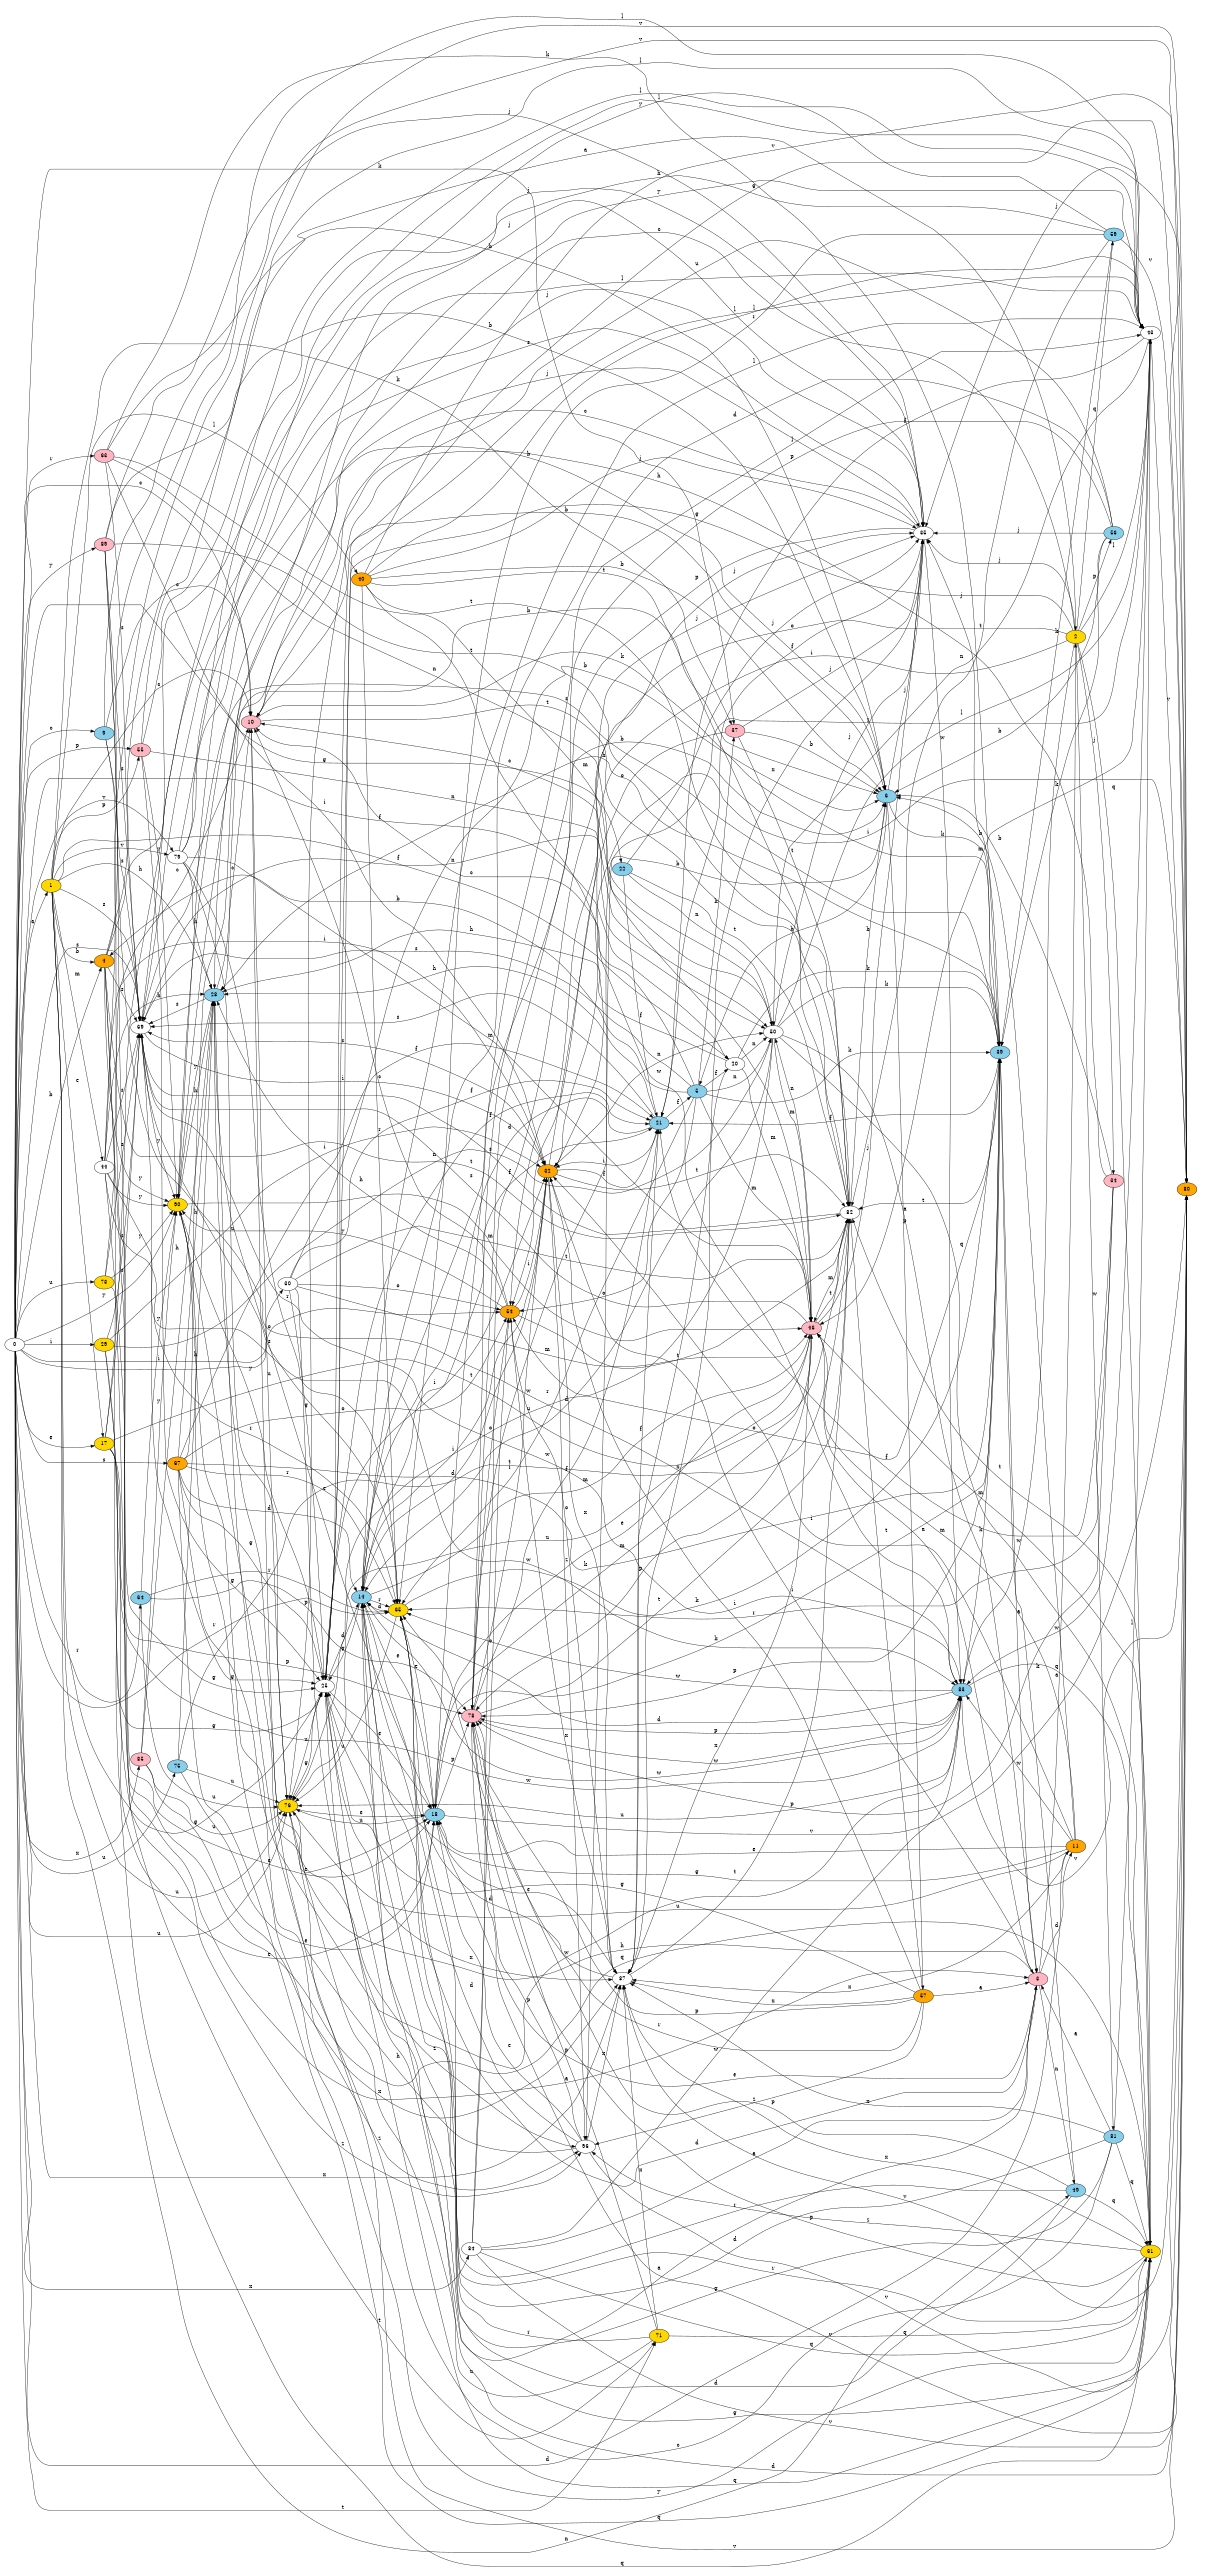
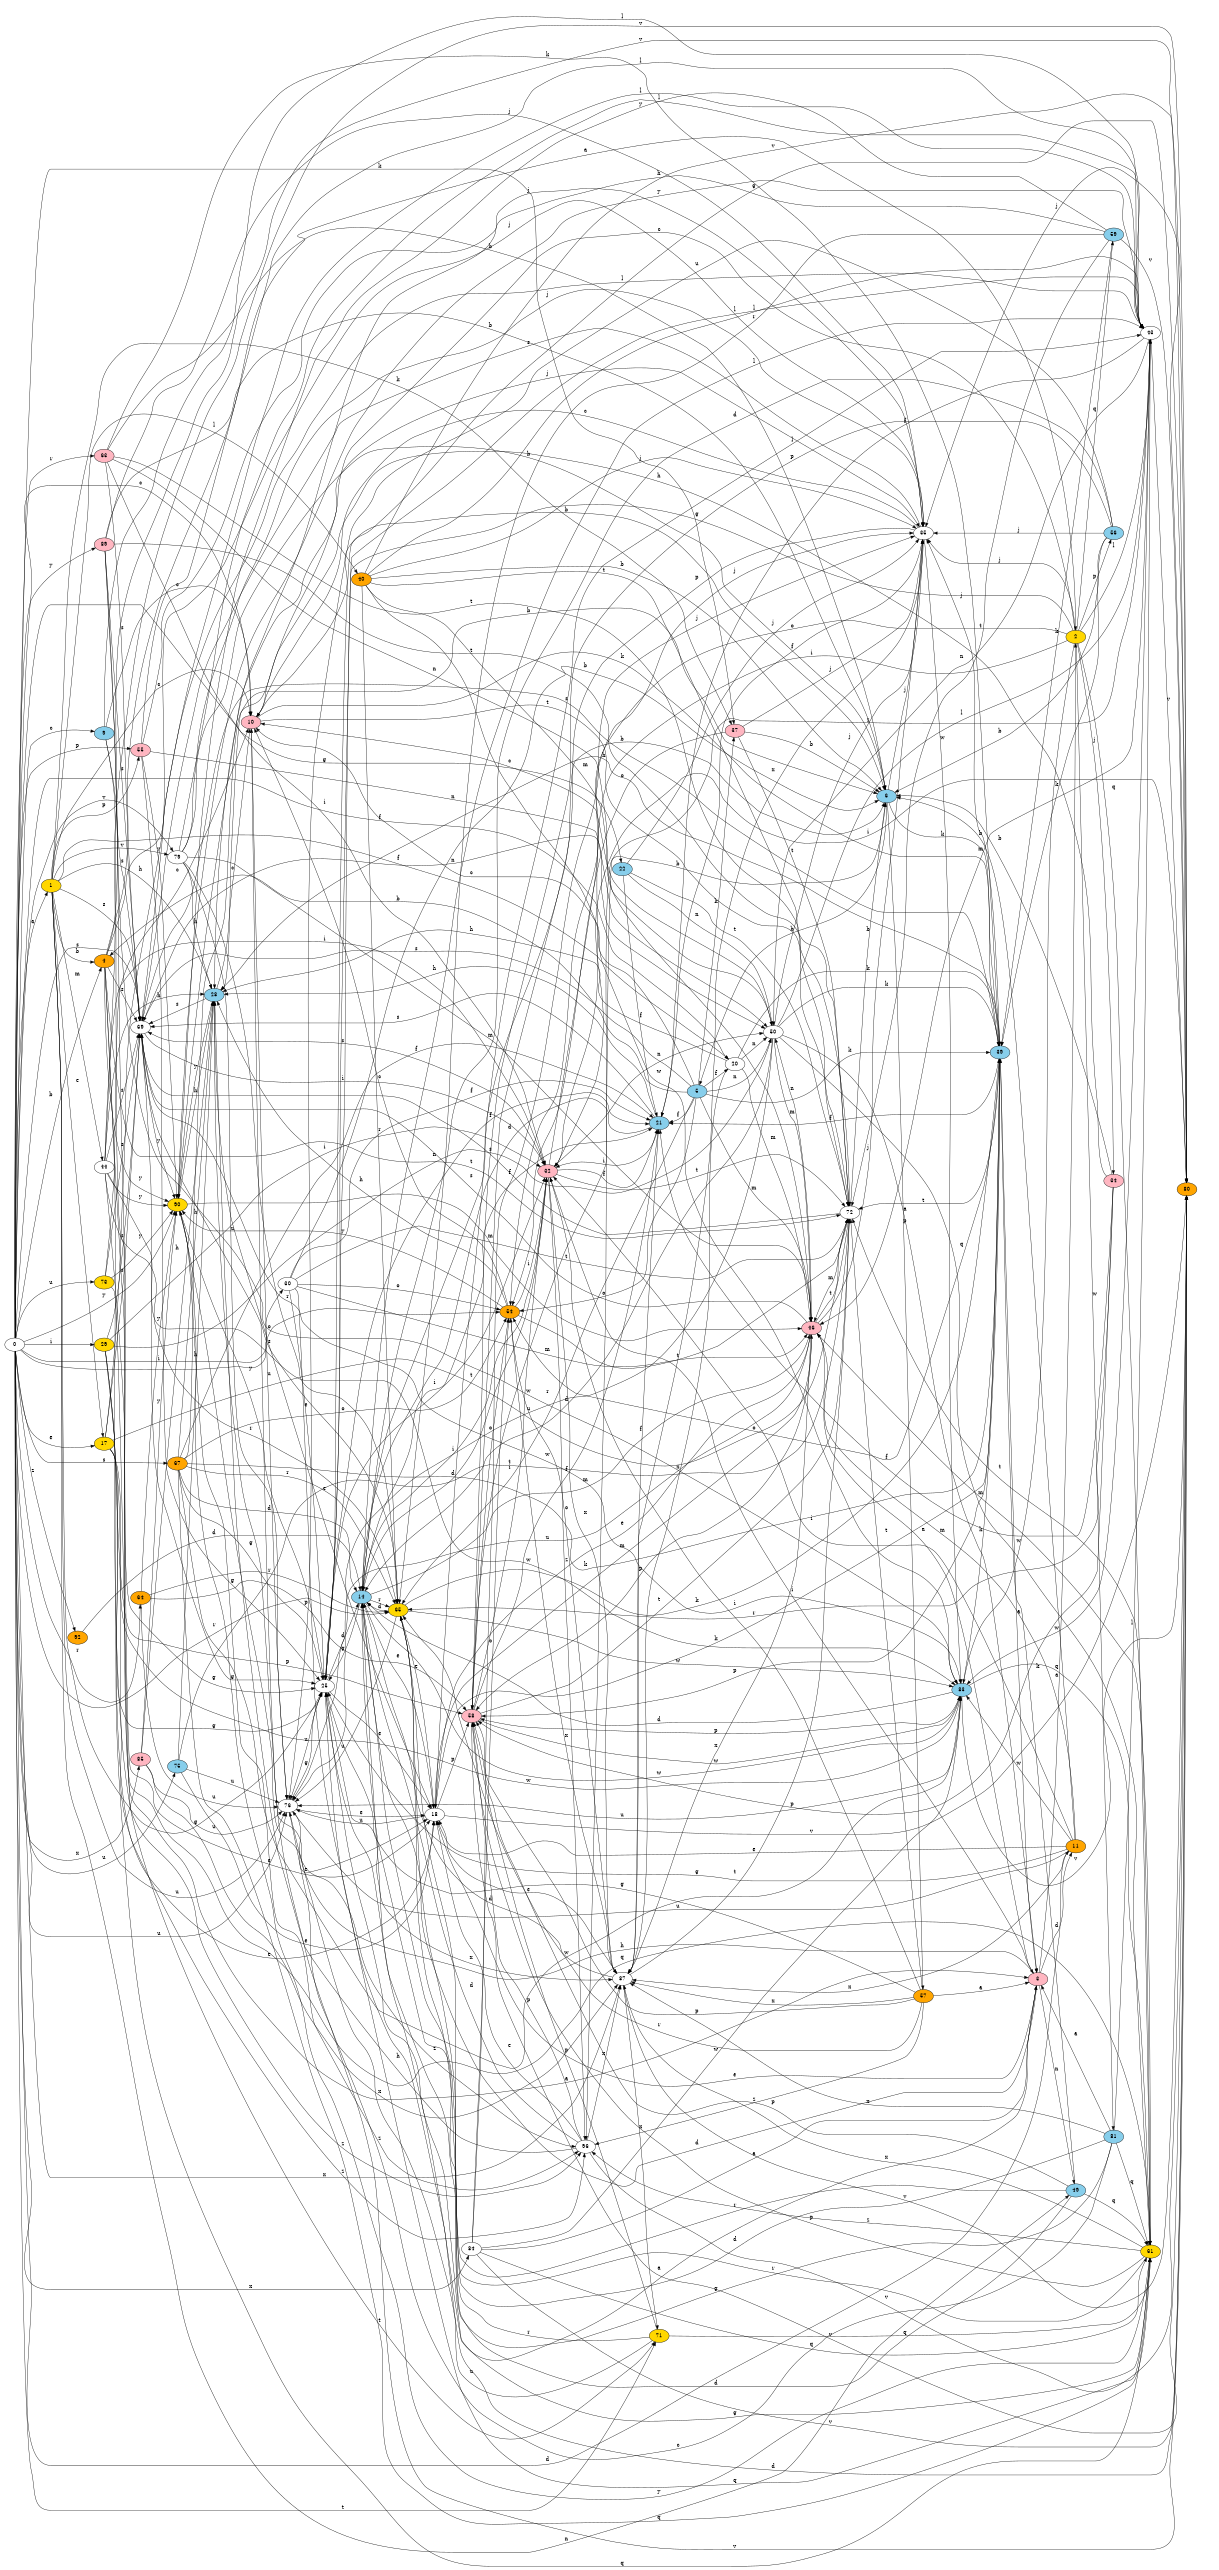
edge "21" -> "5": reversed
node "32": fillcolor orange -> lightpink
node "82": label "82" -> "72"
edge "30" -> "25": label "g" -> "e"
node "64": fillcolor skyblue -> orange
node "92": added
edge "83" -> "65": reversed
node "78": label "78" -> "58"
node "76": fillcolor gold -> white
node "18": fillcolor skyblue -> white
edge "29" -> "96": added, label "z"
edge "71" -> "87": reversed
